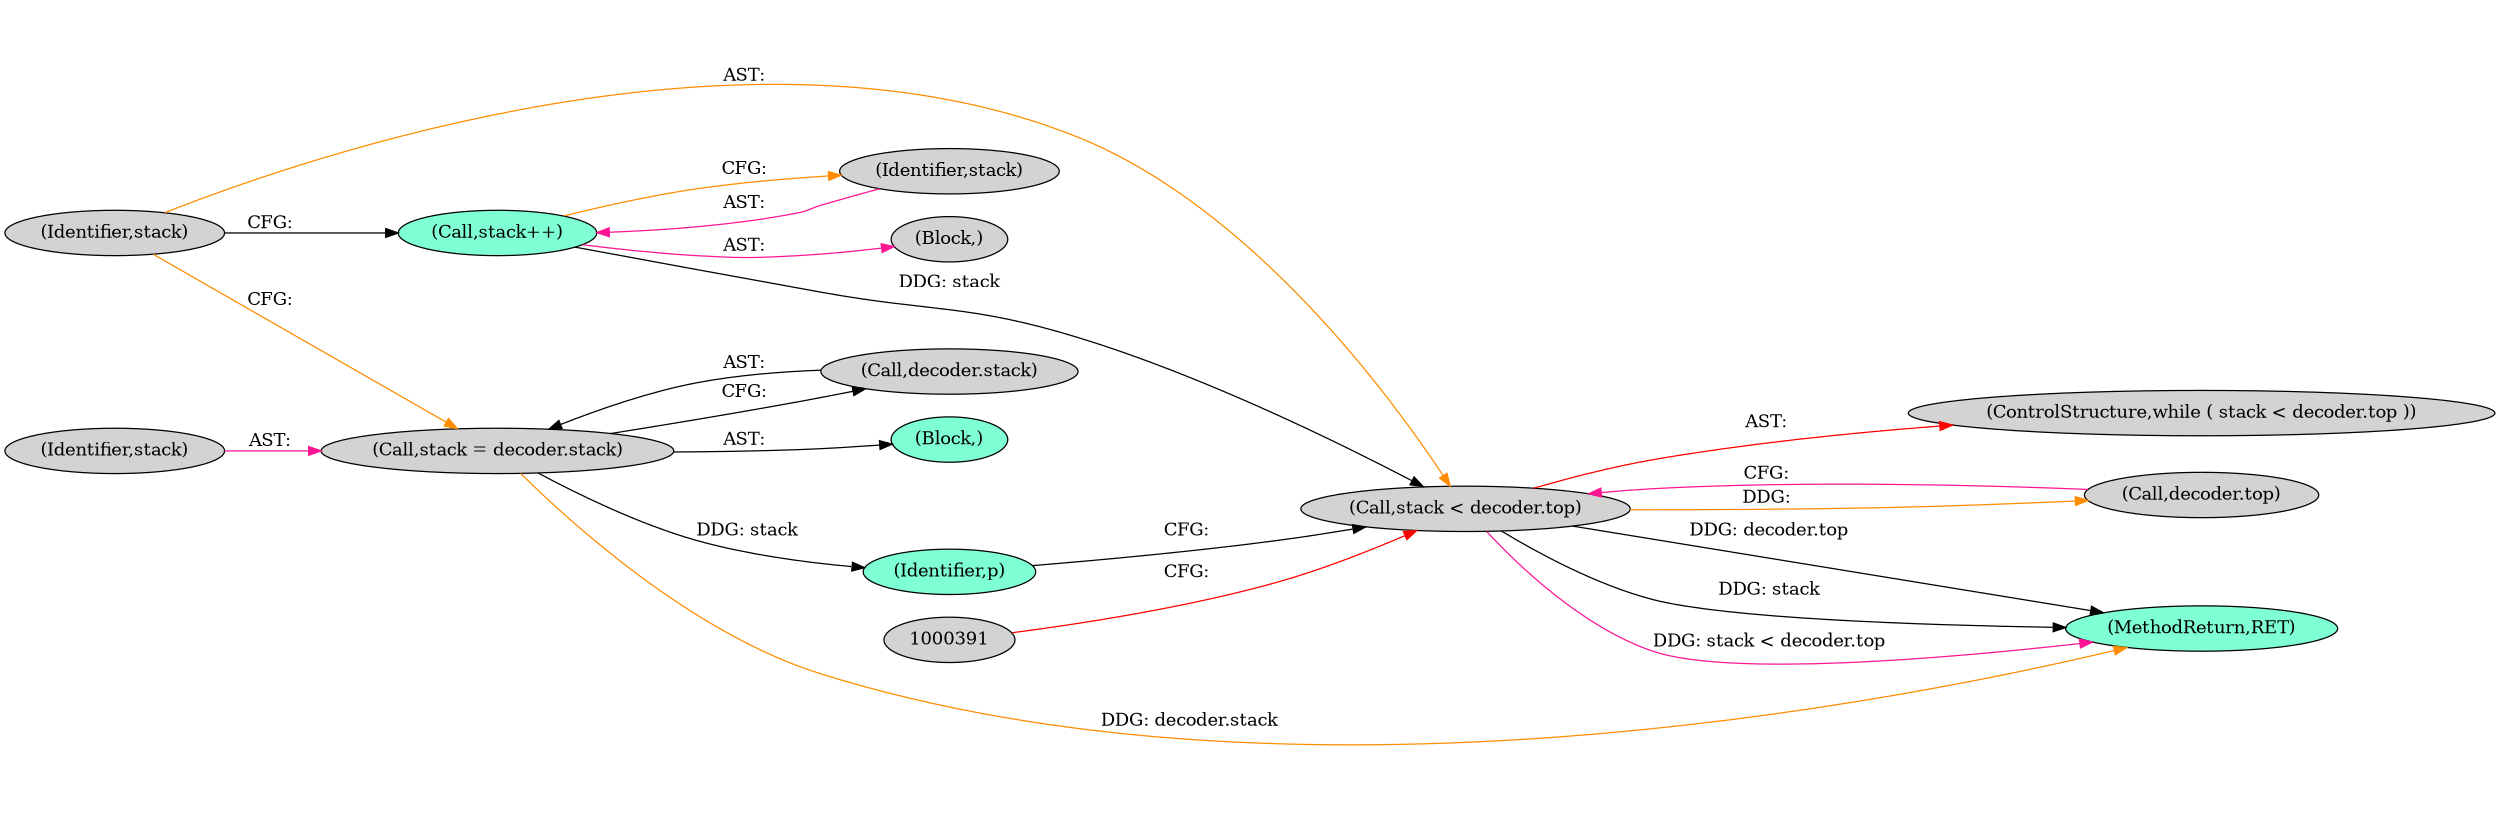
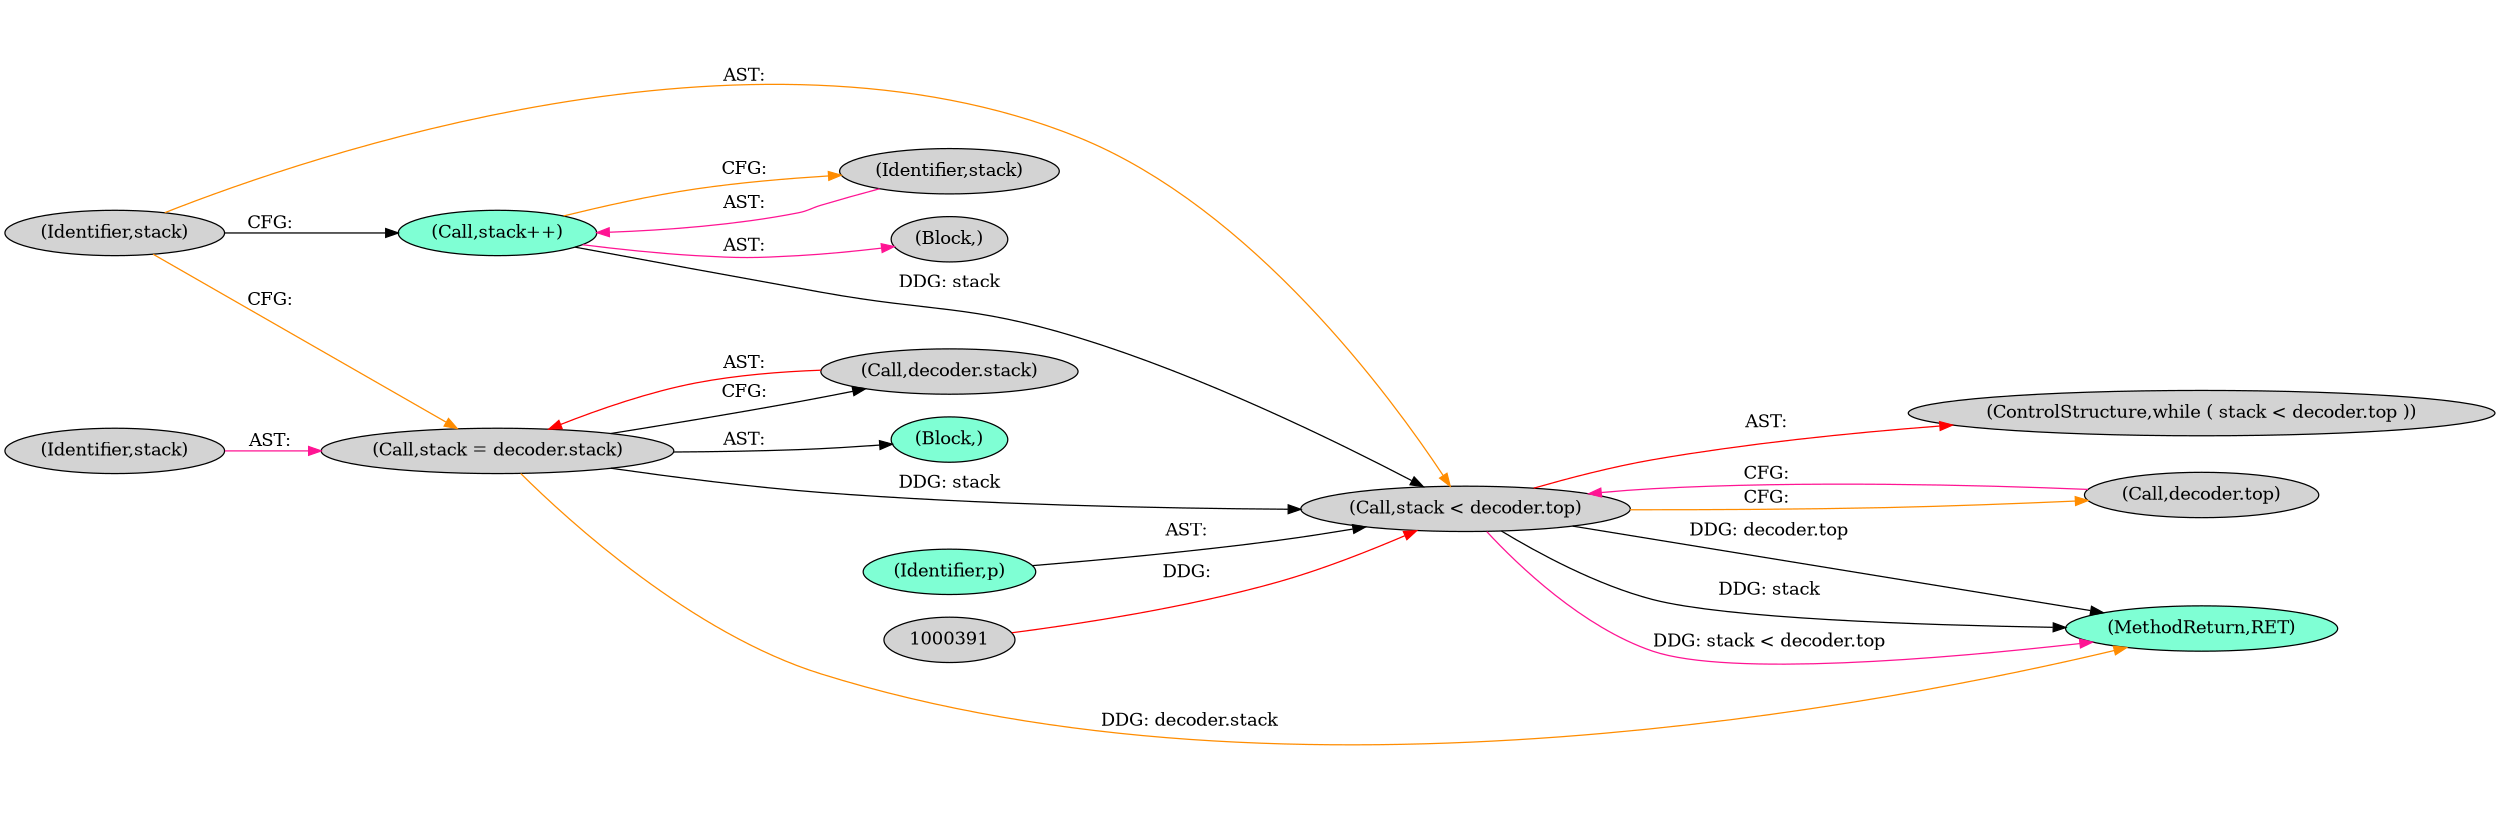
edge "(Call,decoder.stack)" -> "(Call,stack = decoder.stack)": color black -> red
edge "(Call,stack < decoder.top)" -> "(Call,decoder.top)": label "DDG: " -> "CFG: "
edge "(Identifier,p)" -> "(Call,stack < decoder.top)": label "CFG: " -> "AST: "
edge "(Call,stack = decoder.stack)" -> "(Identifier,p)": now "(Call,stack = decoder.stack)" -> "(Call,stack < decoder.top)"
edge "1000391" -> "(Call,stack < decoder.top)": label "CFG: " -> "DDG: "
